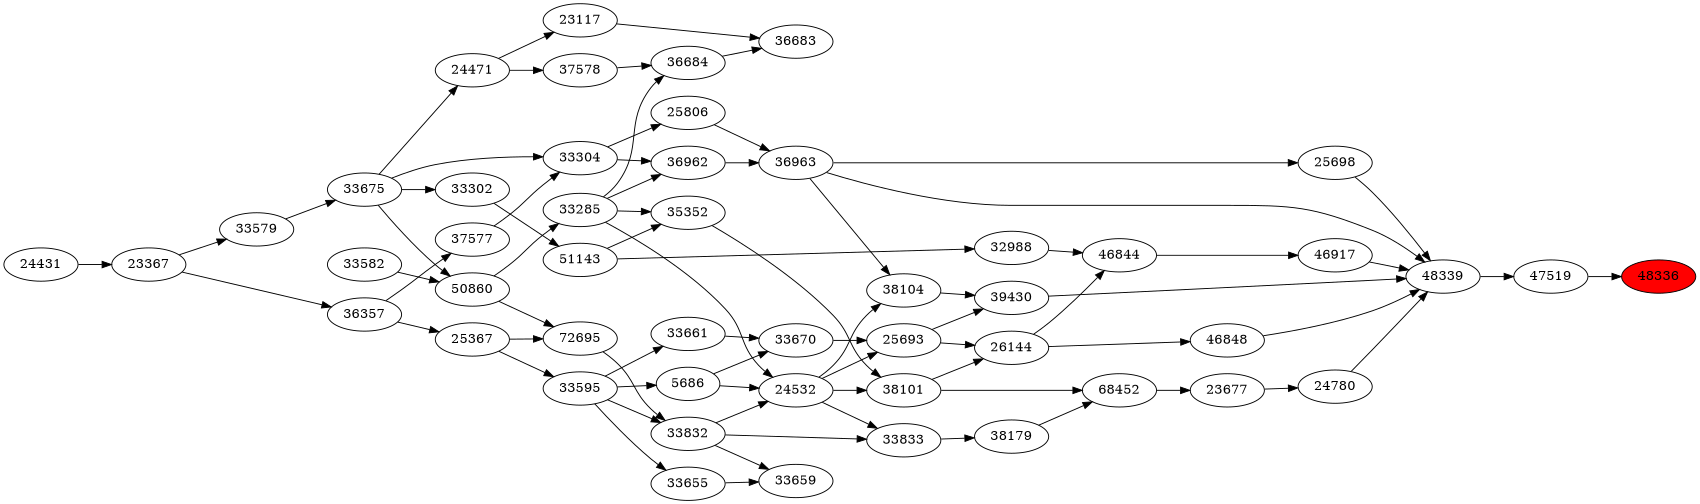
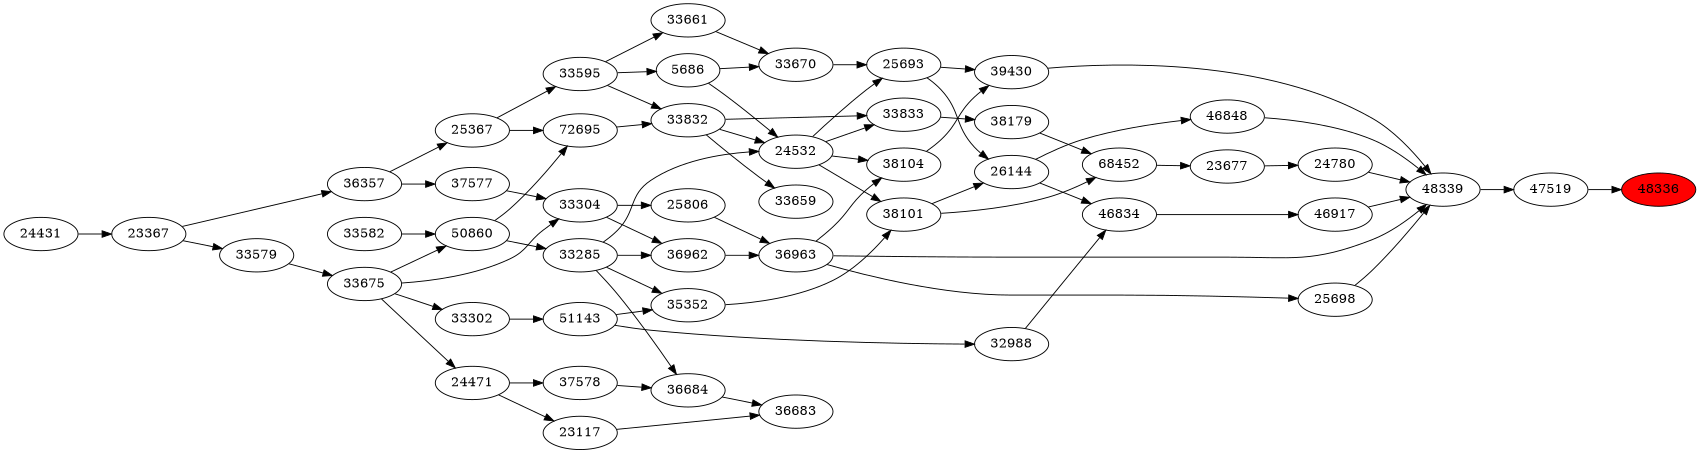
node "46844": label "46844" -> "46834"
node "33655": removed
